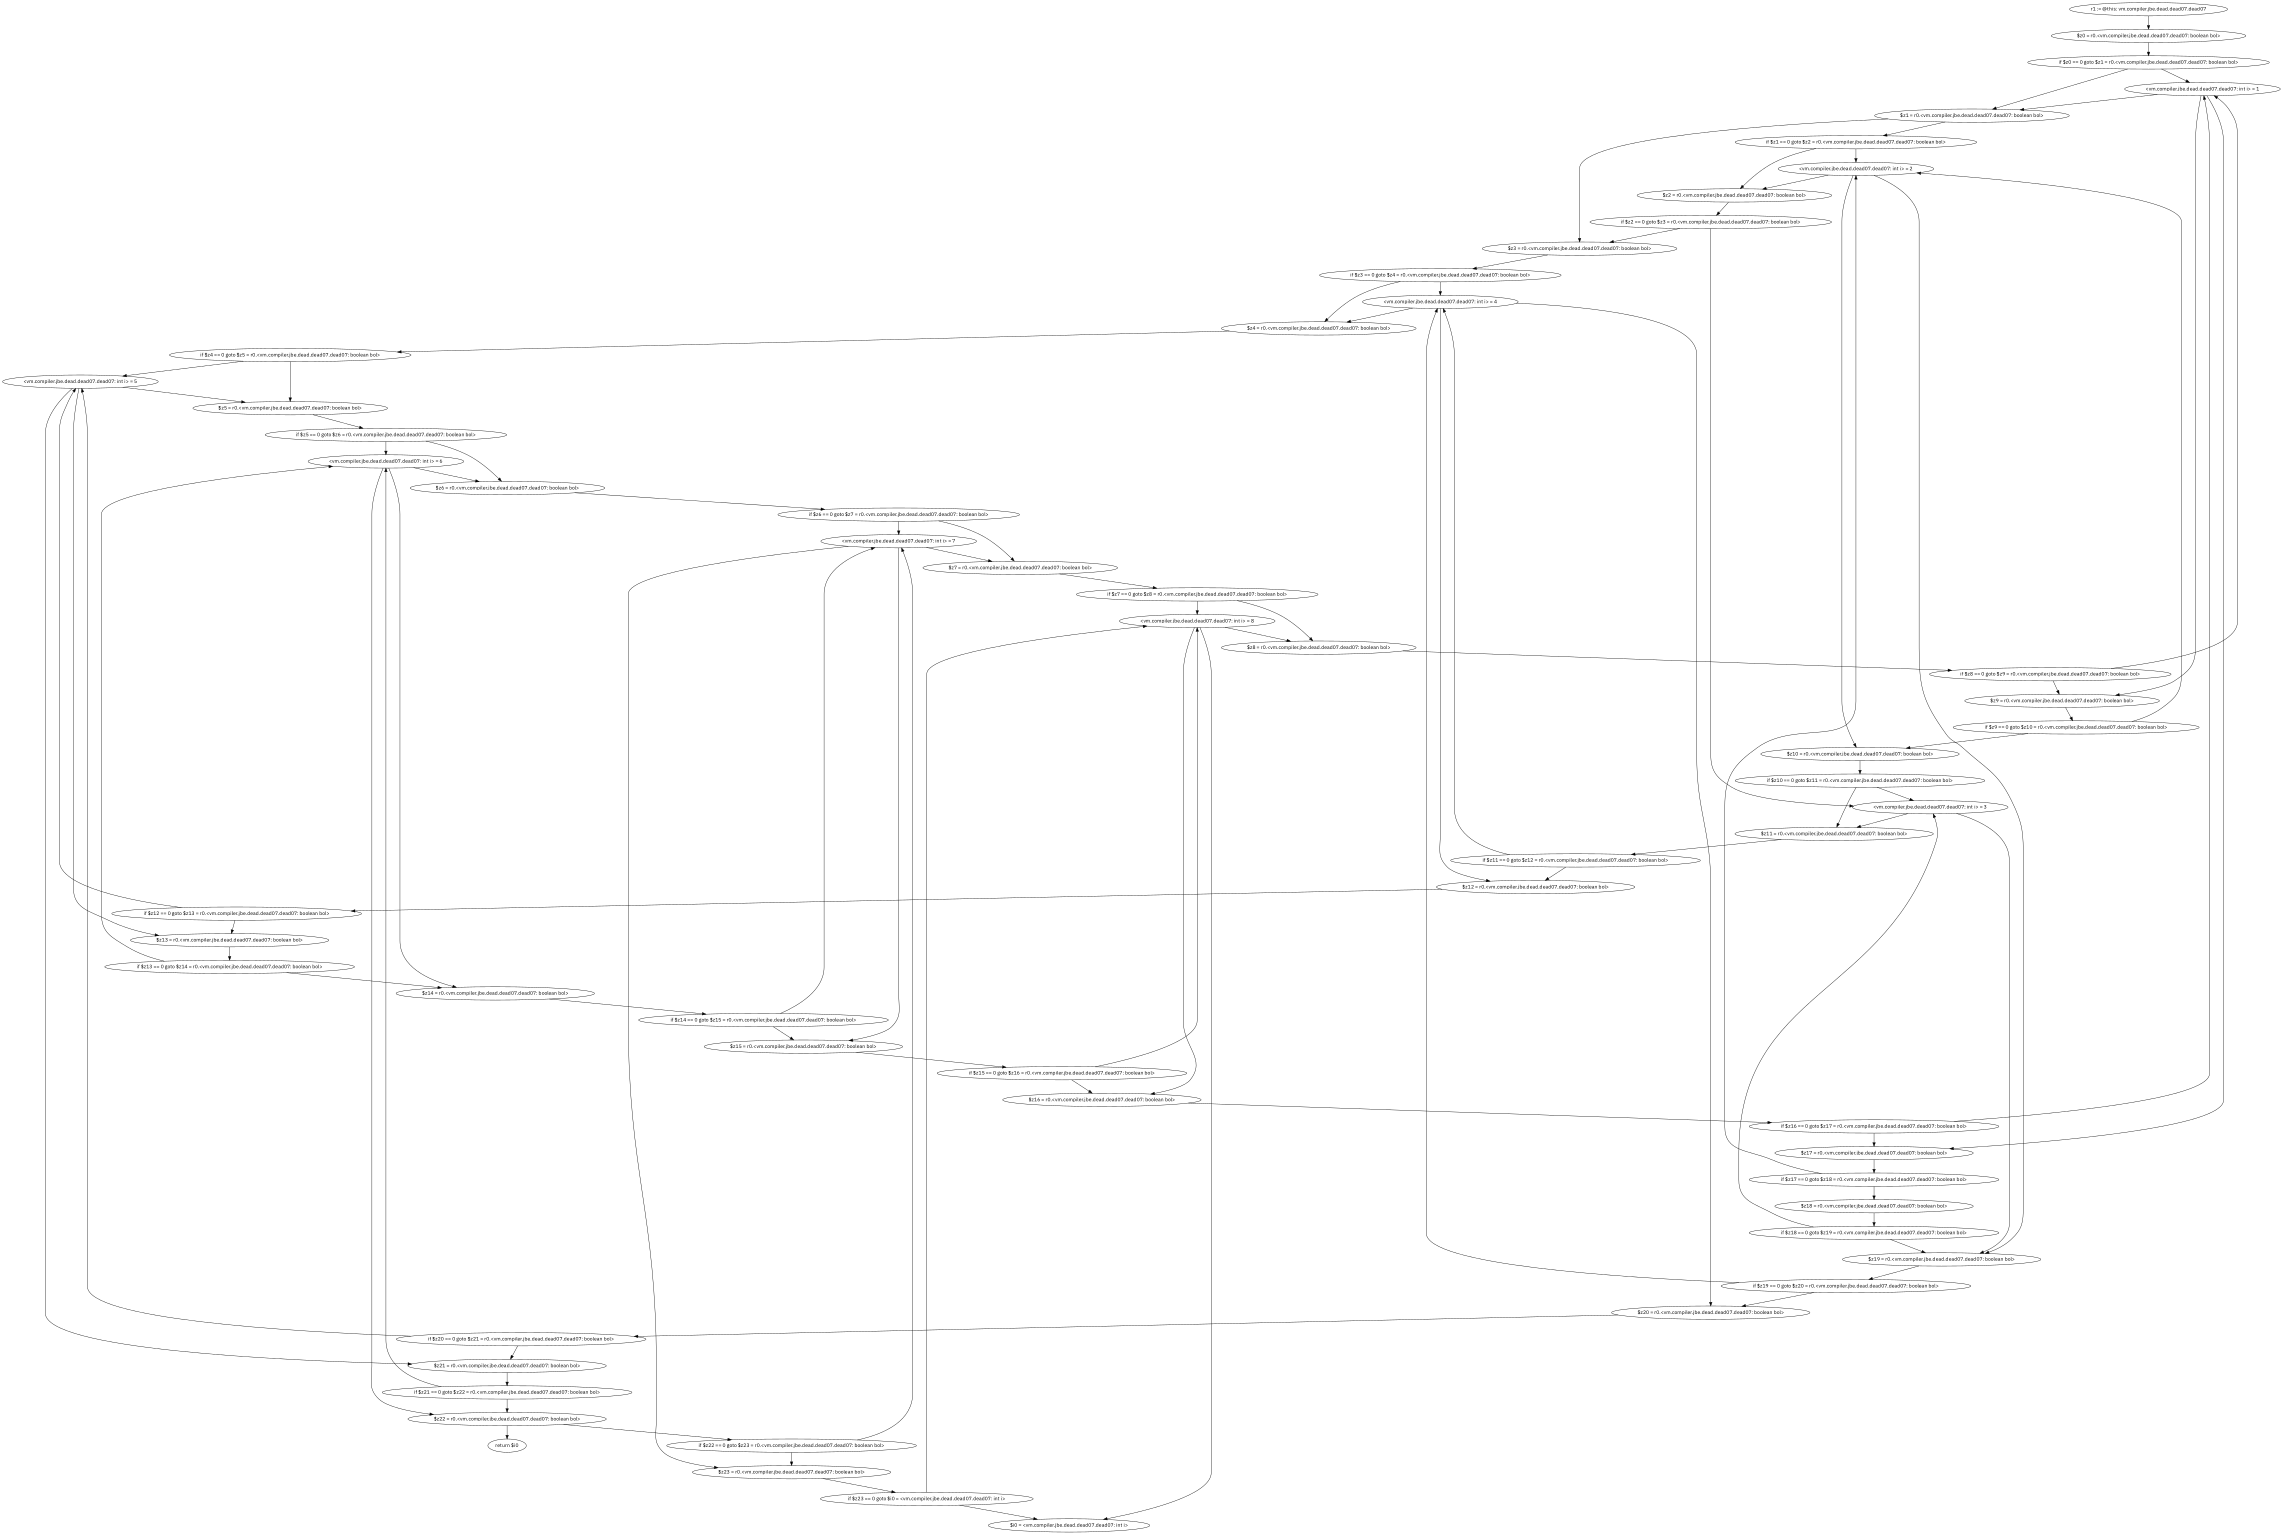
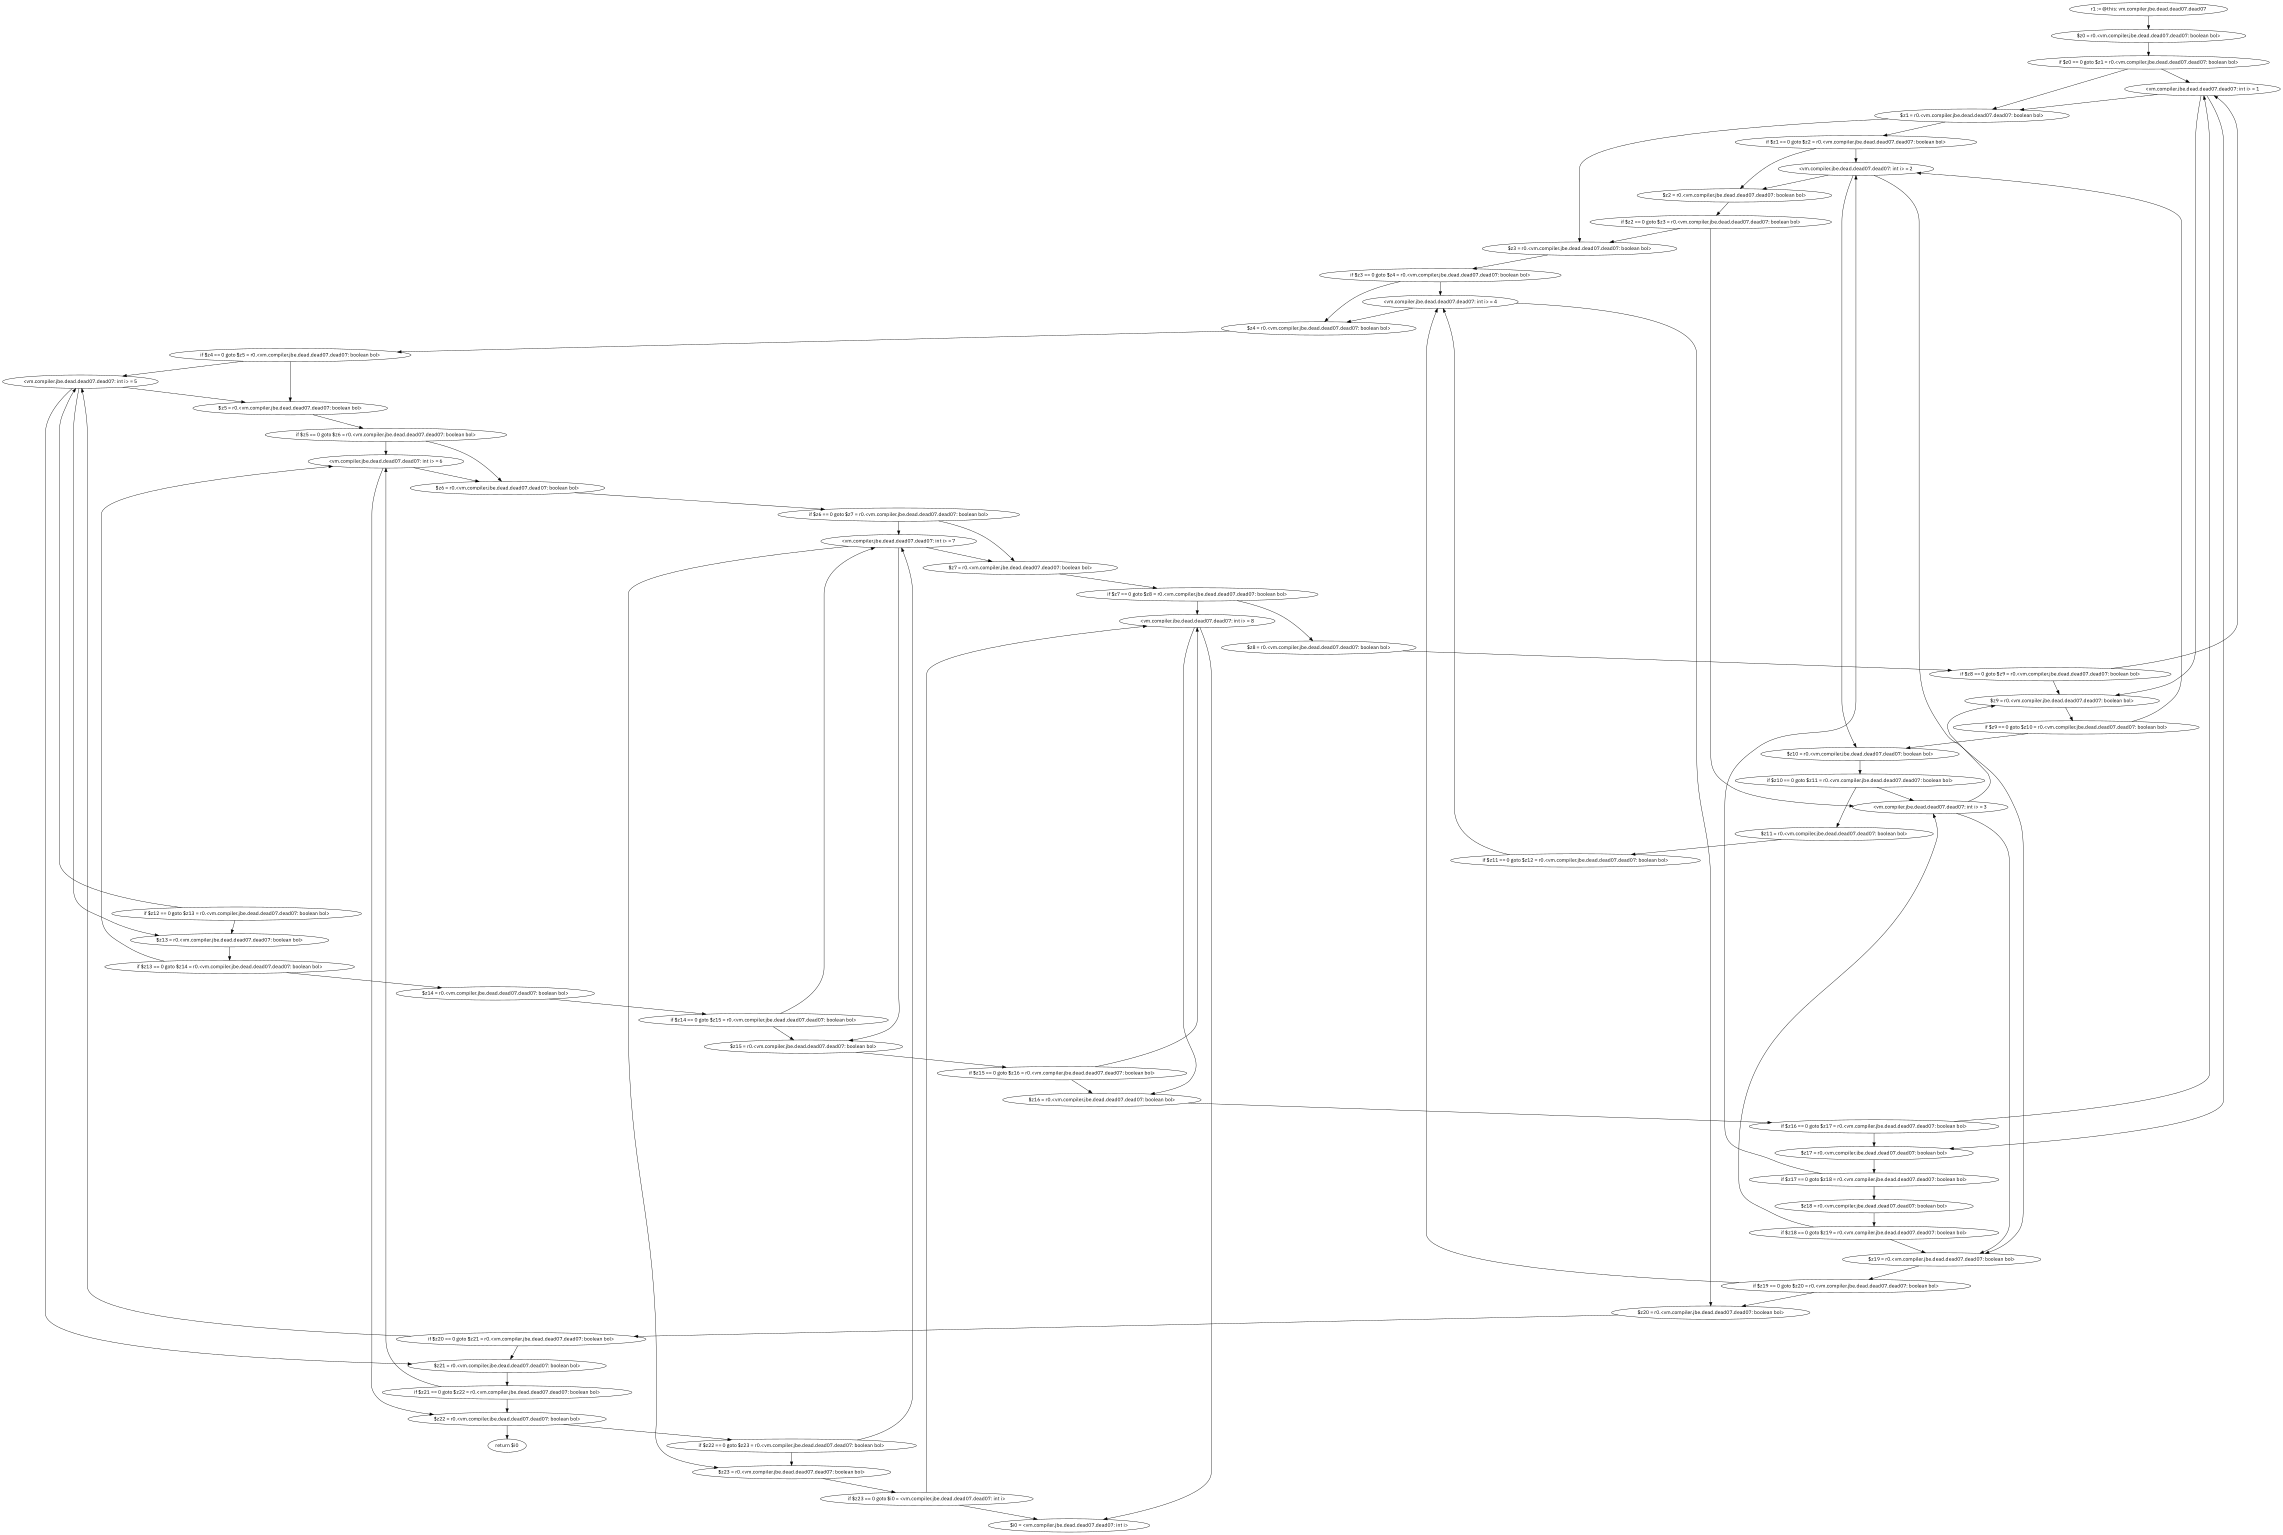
edge "<vm.compiler.jbe.dead.dead07.dead07: int i> = 8" -> "$z8 = r0.<vm.compiler.jbe.dead.dead07.dead07: boolean bol>": removed
edge "<vm.compiler.jbe.dead.dead07.dead07: int i> = 6" -> "$z14 = r0.<vm.compiler.jbe.dead.dead07.dead07: boolean bol>": removed
edge "<vm.compiler.jbe.dead.dead07.dead07: int i> = 3" -> "$z11 = r0.<vm.compiler.jbe.dead.dead07.dead07: boolean bol>": now "<vm.compiler.jbe.dead.dead07.dead07: int i> = 3" -> "$z9 = r0.<vm.compiler.jbe.dead.dead07.dead07: boolean bol>"
node "$z12 = r0.<vm.compiler.jbe.dead.dead07.dead07: boolean bol>": removed
